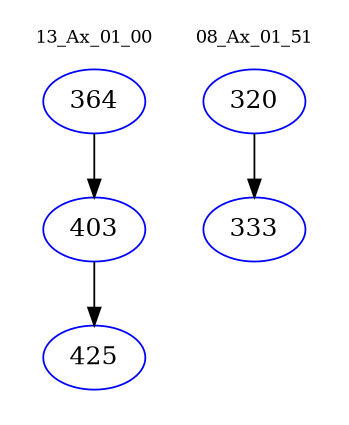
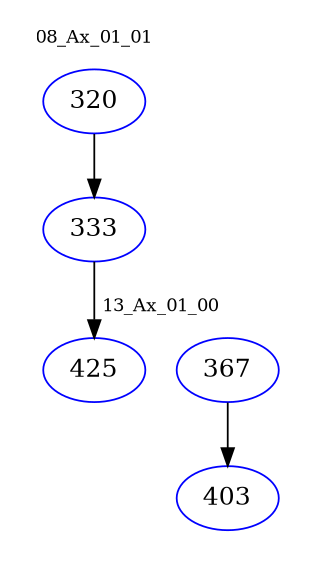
cluster "08_Ax_01_51": label "08_Ax_01_51" -> "08_Ax_01_01"
node "364": label "364" -> "367"
edge "403" -> "425": now "333" -> "425"
